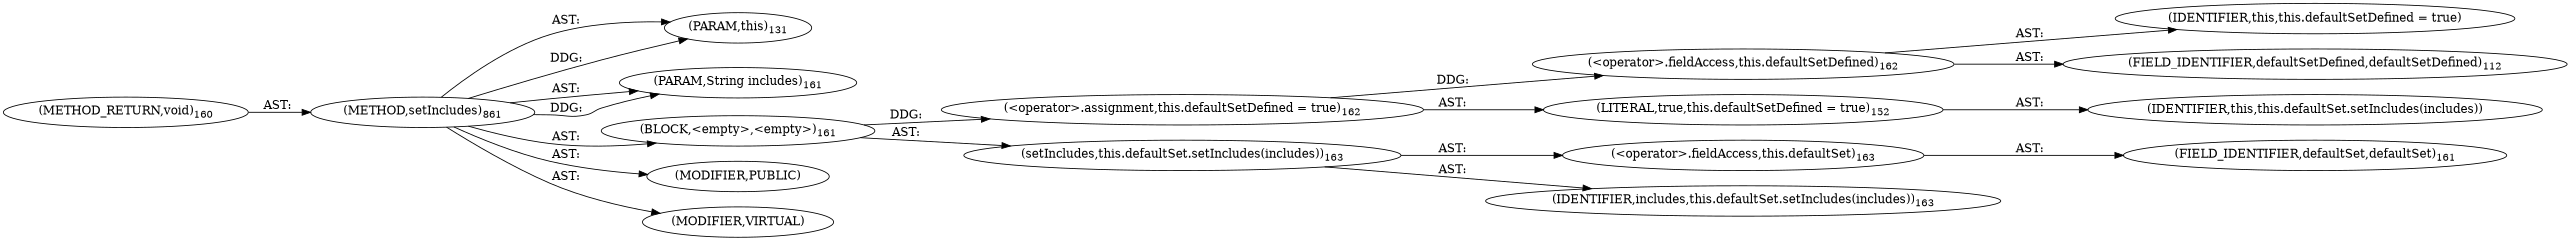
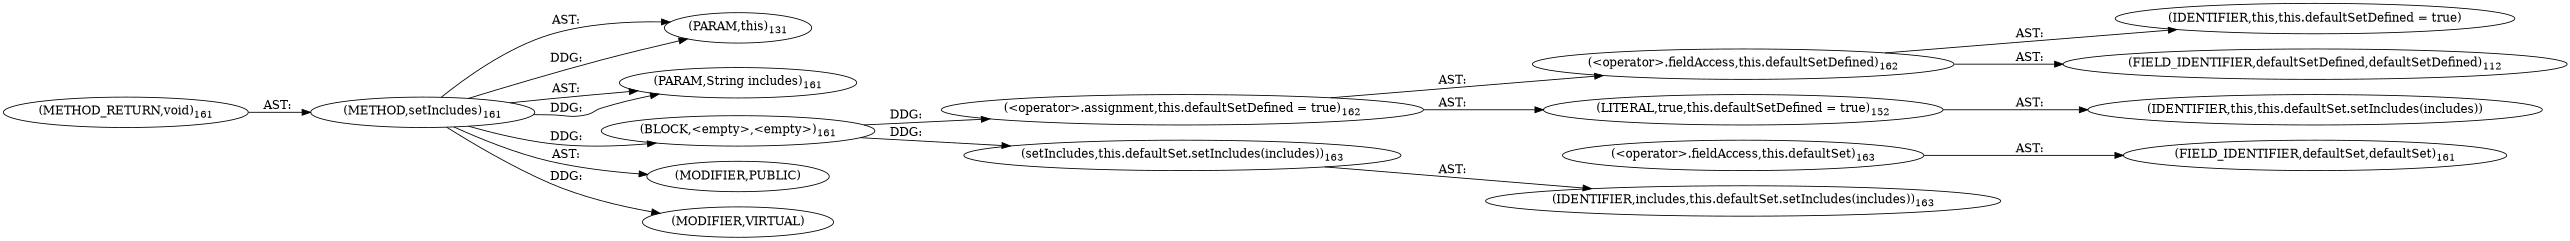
edge "(<operator>.assignment,this.defaultSetDefined = true)" -> "(<operator>.fieldAccess,this.defaultSetDefined)": label "DDG: " -> "AST: "
node "(METHOD_RETURN,void)": text "160" -> "161"
node "(METHOD,setIncludes)": text "861" -> "161"
edge "(BLOCK,<empty>,<empty>)" -> "(setIncludes,this.defaultSet.setIncludes(includes))": label "AST: " -> "DDG: "
edge "(METHOD,setIncludes)" -> "(BLOCK,<empty>,<empty>)": label "AST: " -> "DDG: "
edge "(setIncludes,this.defaultSet.setIncludes(includes))" -> "(<operator>.fieldAccess,this.defaultSet)": removed, label "AST:"
edge "(METHOD,setIncludes)" -> "(MODIFIER,VIRTUAL)": label "AST: " -> "DDG: "
